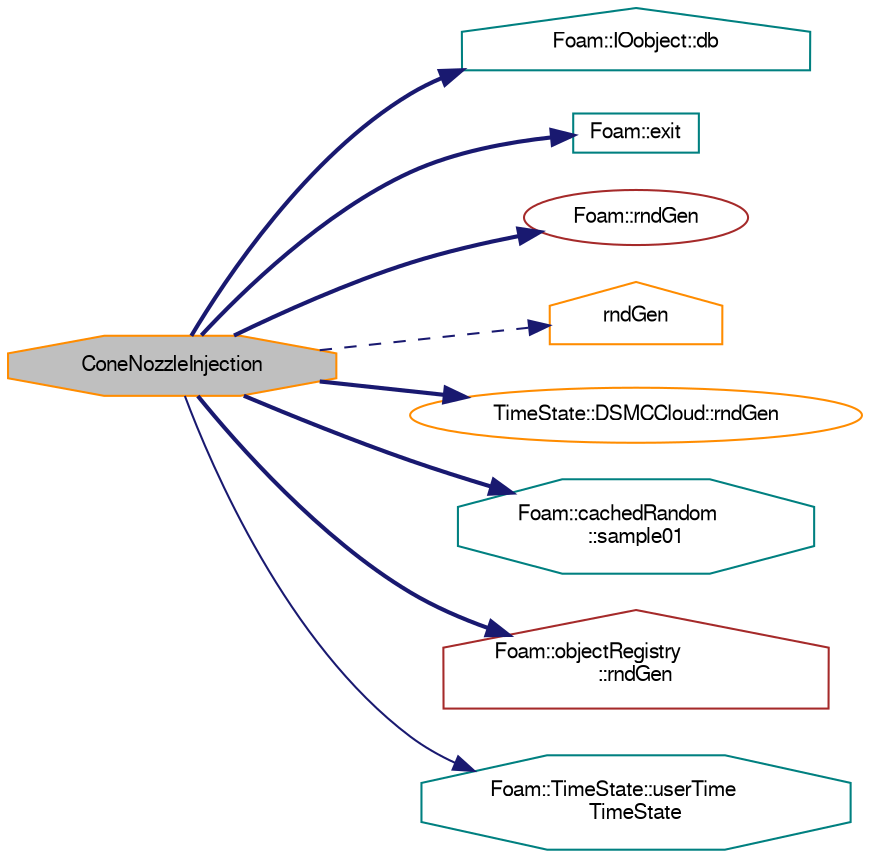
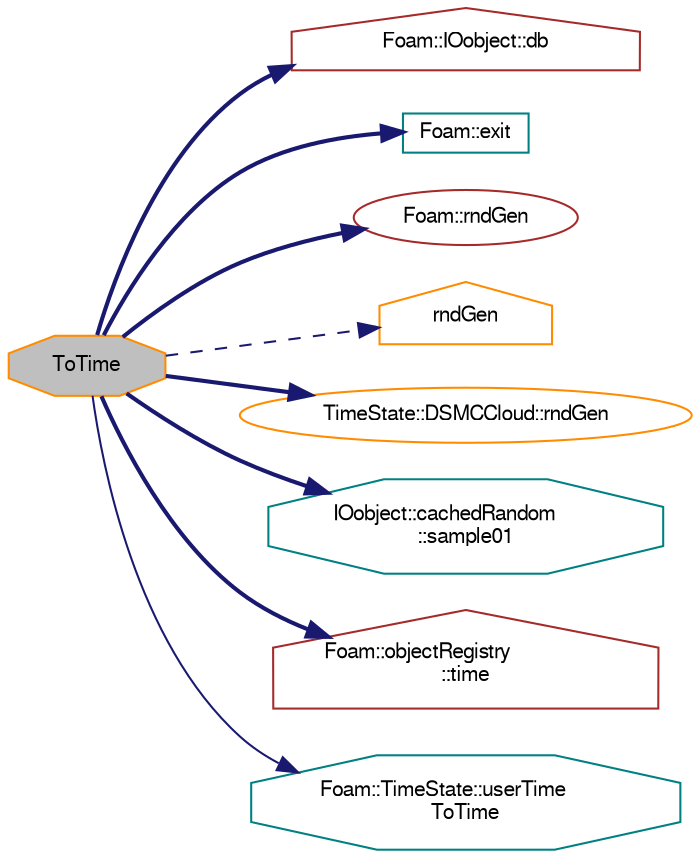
node "Foam::IOobject::db": color teal -> brown
node "ConeNozzleInjection": label "ConeNozzleInjection" -> "ToTime"
node "Foam::cachedRandom ::sample01": label "Foam::cachedRandom ::sample01" -> "IOobject::cachedRandom ::sample01"
node "Foam::objectRegistry ::rndGen": label "Foam::objectRegistry ::rndGen" -> "Foam::objectRegistry ::time"
node "Foam::TimeState::userTime TimeState": label "Foam::TimeState::userTime TimeState" -> "Foam::TimeState::userTime ToTime"
